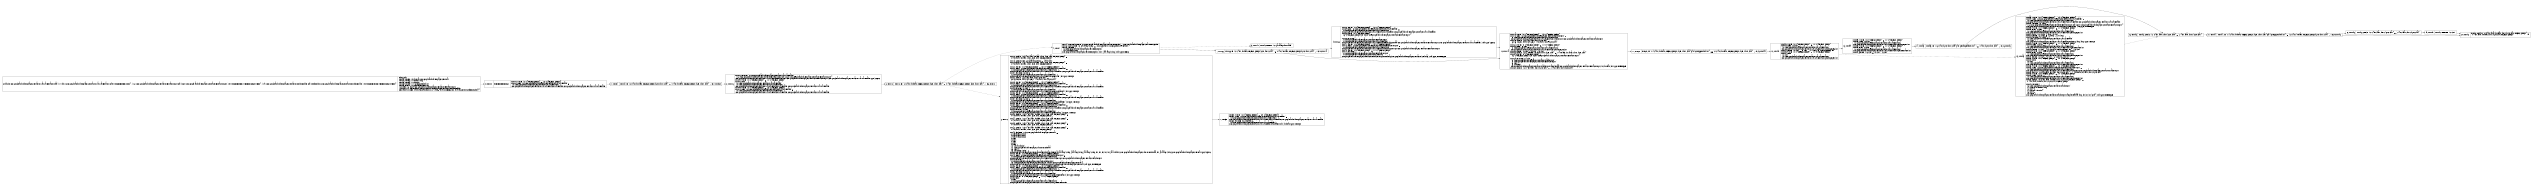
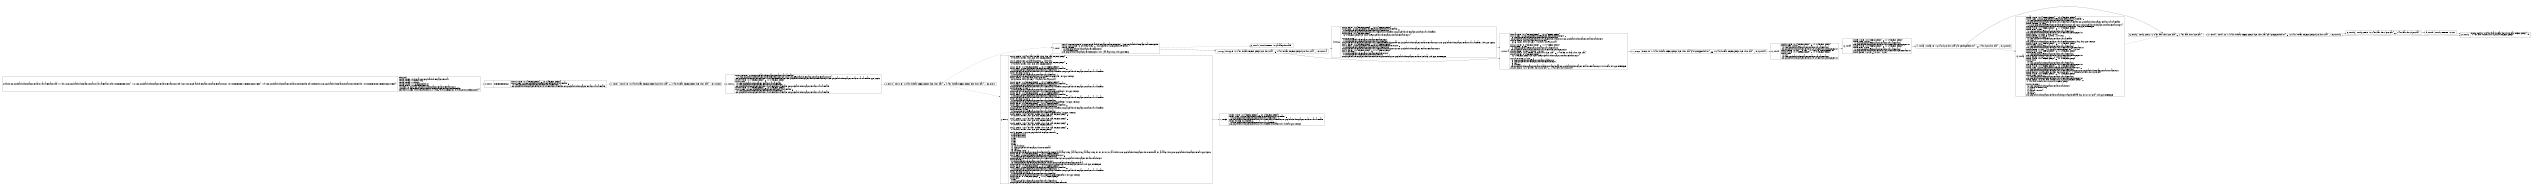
edge "12: 0x0090" -> "15: 0x00a5": now "14: 0x00a3" -> "15: 0x00a5"
